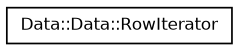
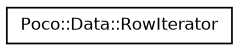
node "Data::Data::RowIterator": label "Data::Data::RowIterator" -> "Poco::Data::RowIterator"
